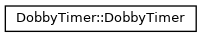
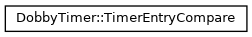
node "DobbyTimer::DobbyTimer": label "DobbyTimer::DobbyTimer" -> "DobbyTimer::TimerEntryCompare"
